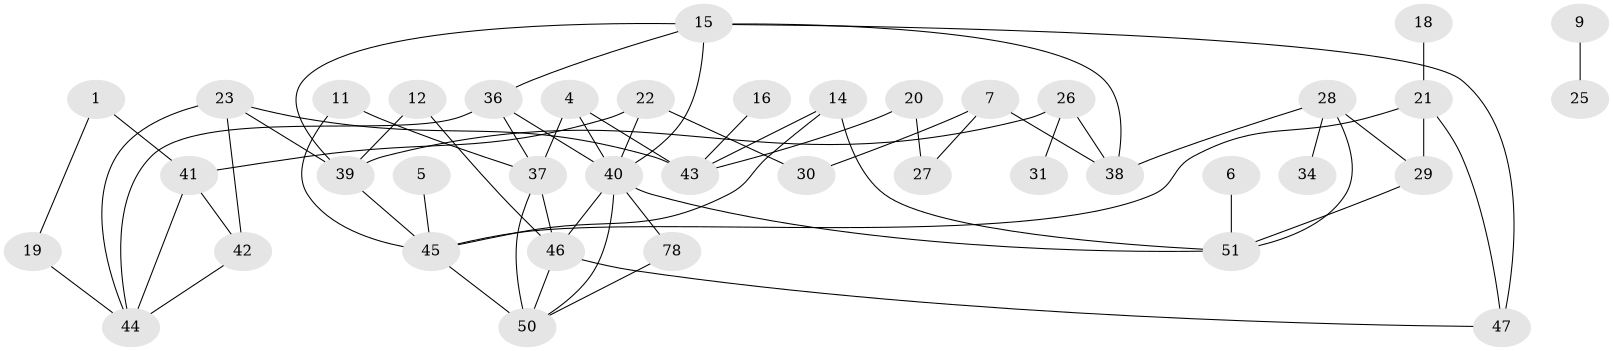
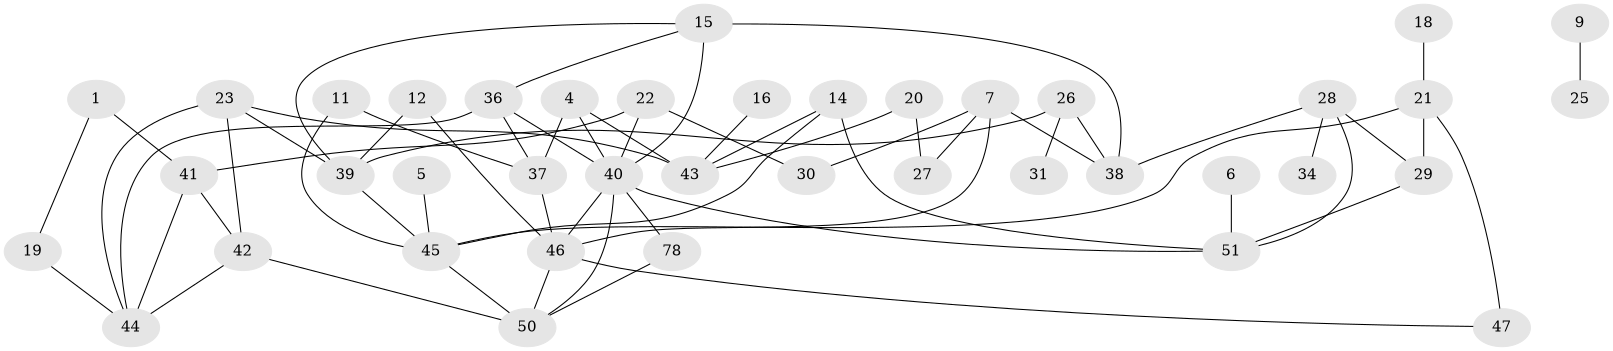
edge "15" -- "47": removed
edge "7" -- "46": added
edge "37" -- "50": now "42" -- "50"
